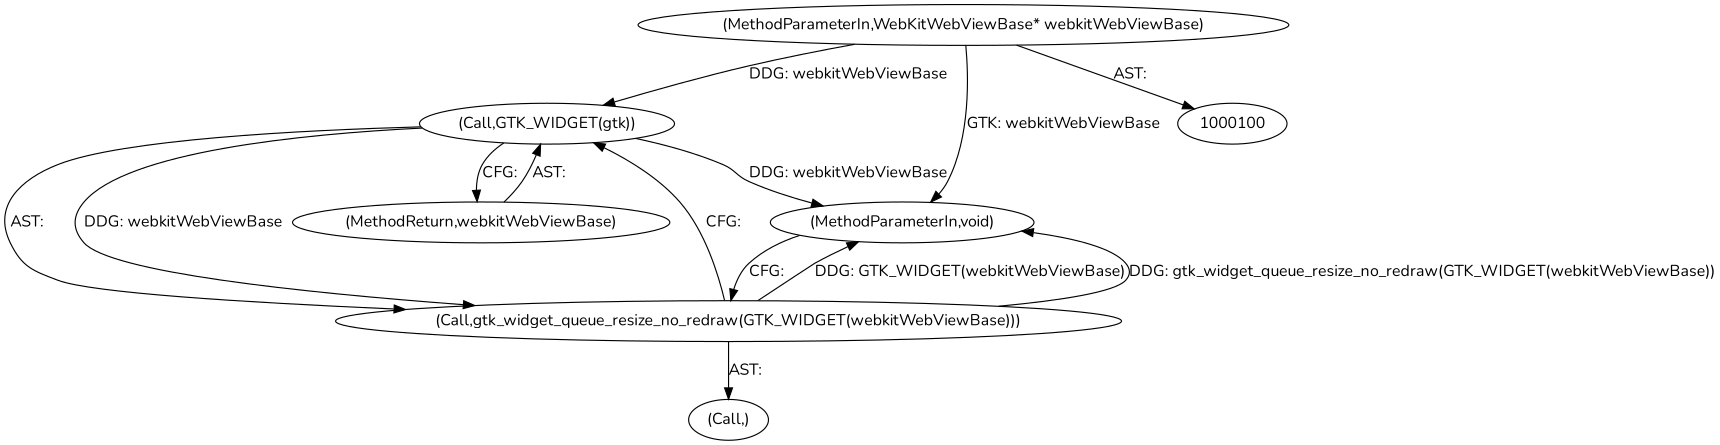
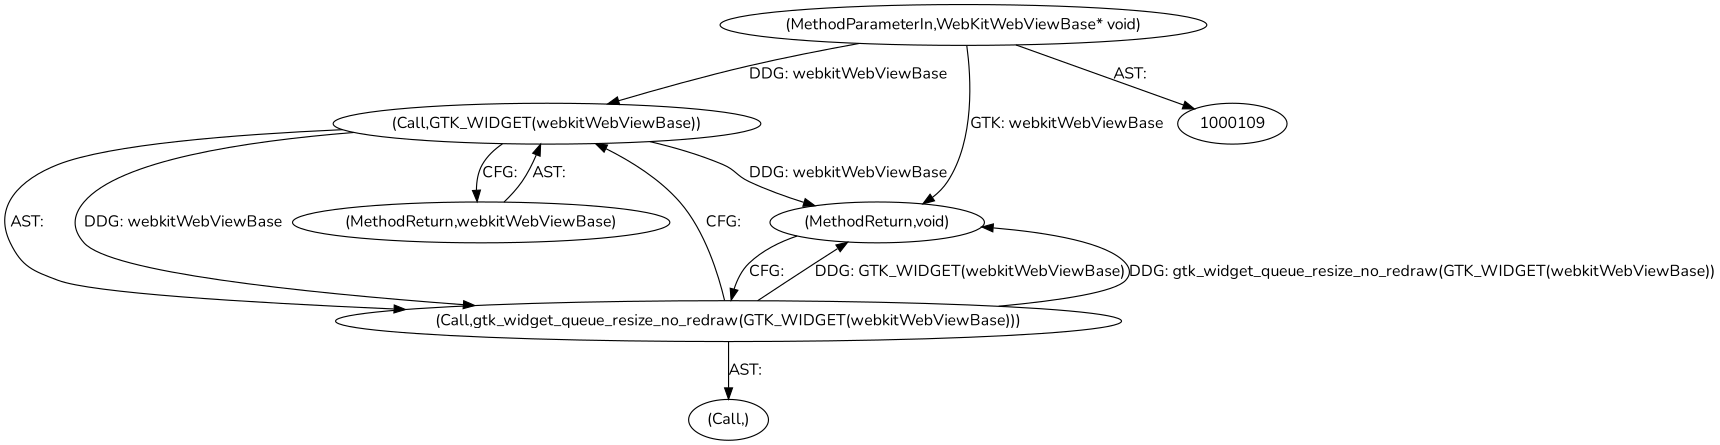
node "(MethodParameterIn,WebKitWebViewBase* webkitWebViewBase)": label "(MethodParameterIn,WebKitWebViewBase* webkitWebViewBase)" -> "(MethodParameterIn,WebKitWebViewBase* void)"
node "(Call,GTK_WIDGET(gtk))": label "(Call,GTK_WIDGET(gtk))" -> "(Call,GTK_WIDGET(webkitWebViewBase))"
node "1000100": label "1000100" -> "1000109"
node "(MethodParameterIn,void)": label "(MethodParameterIn,void)" -> "(MethodReturn,void)"
